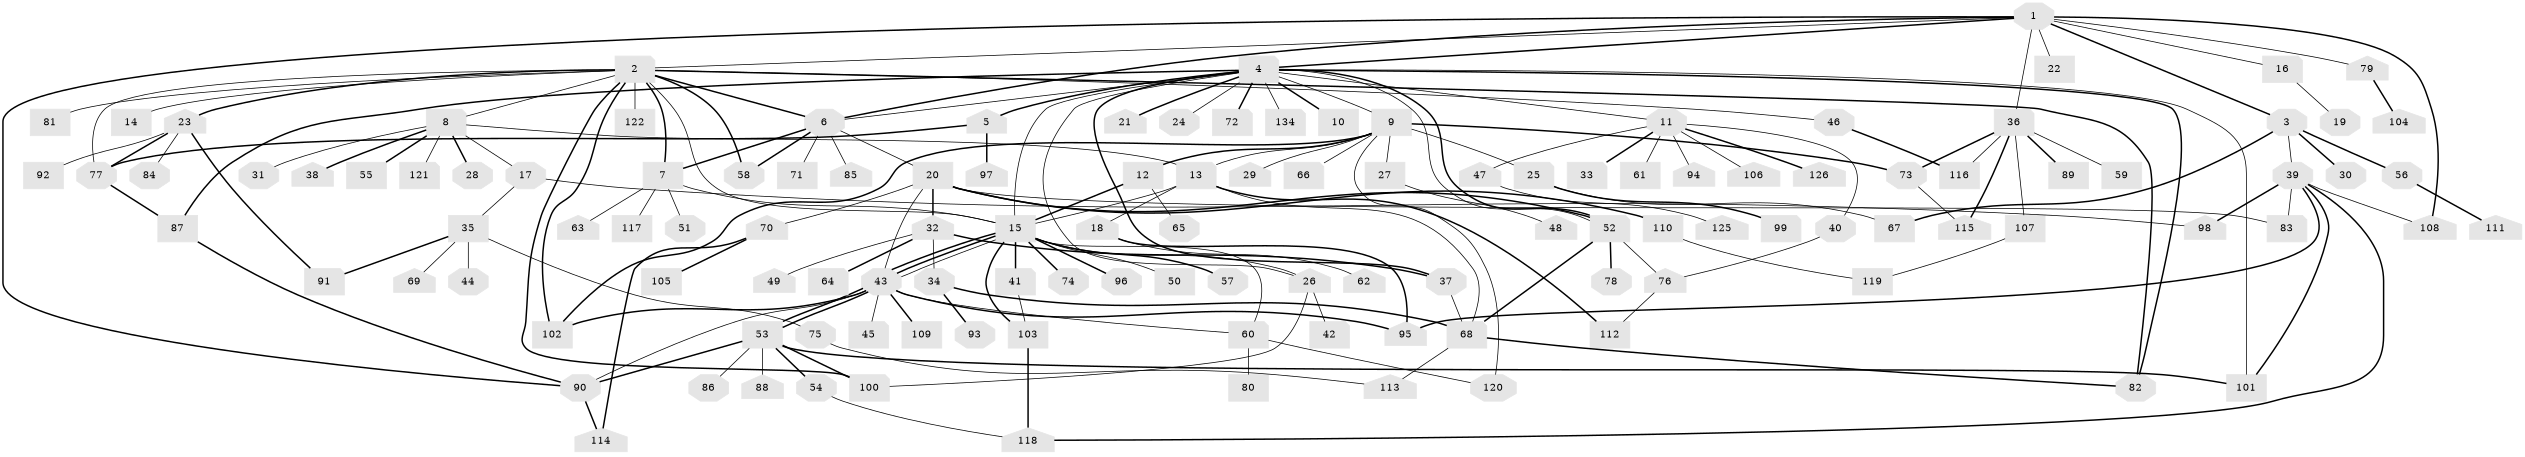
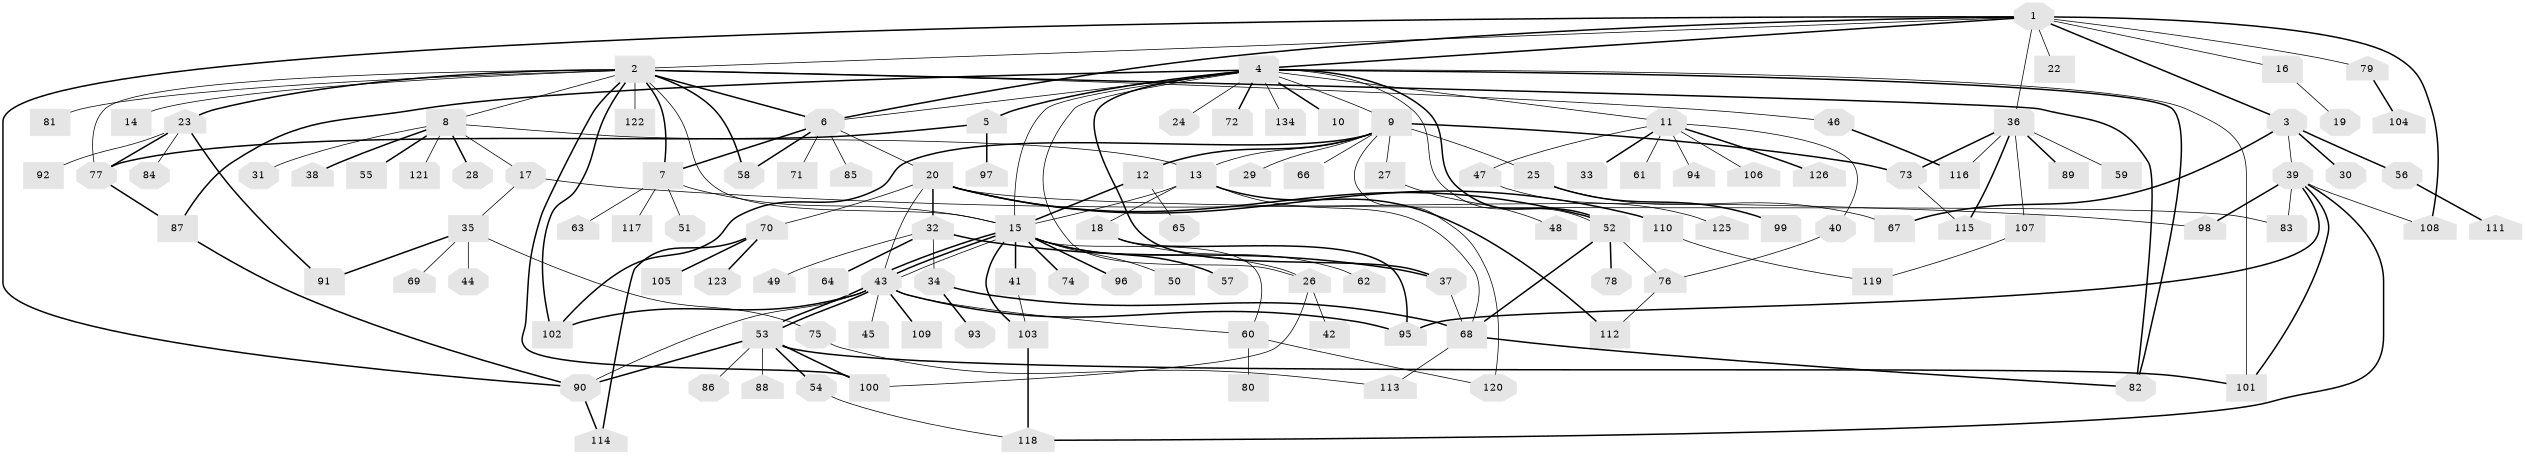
node "21": removed
node "123": added
